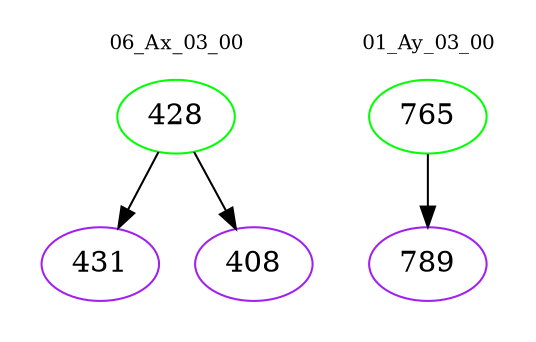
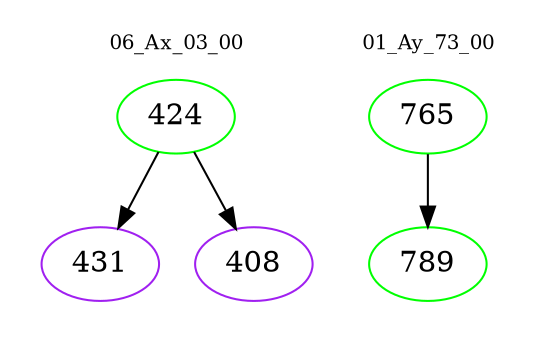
cluster "01_Ay_03_00": label "01_Ay_03_00" -> "01_Ay_73_00"
node "428": label "428" -> "424"
node "789": color purple -> green
